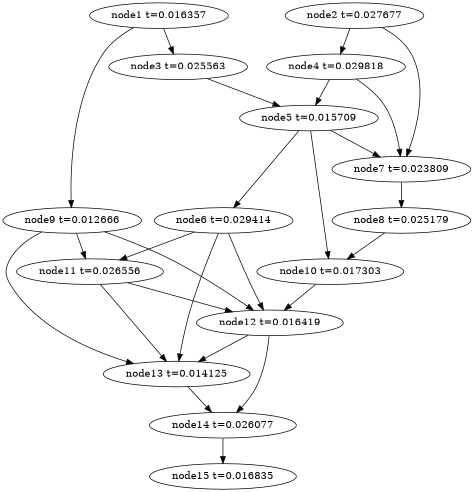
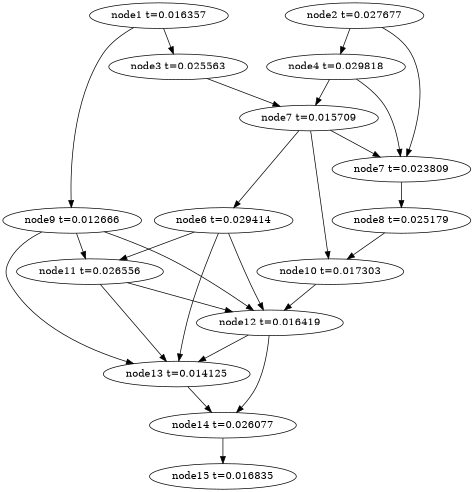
node "node5 t=0.015709": label "node5 t=0.015709" -> "node7 t=0.015709"
